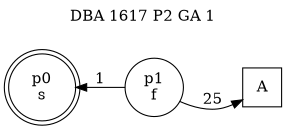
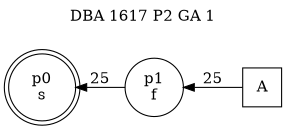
edge "p1 f" -> "p0 s": label "1" -> "25"
edge "p1 f" -> "A": reversed
